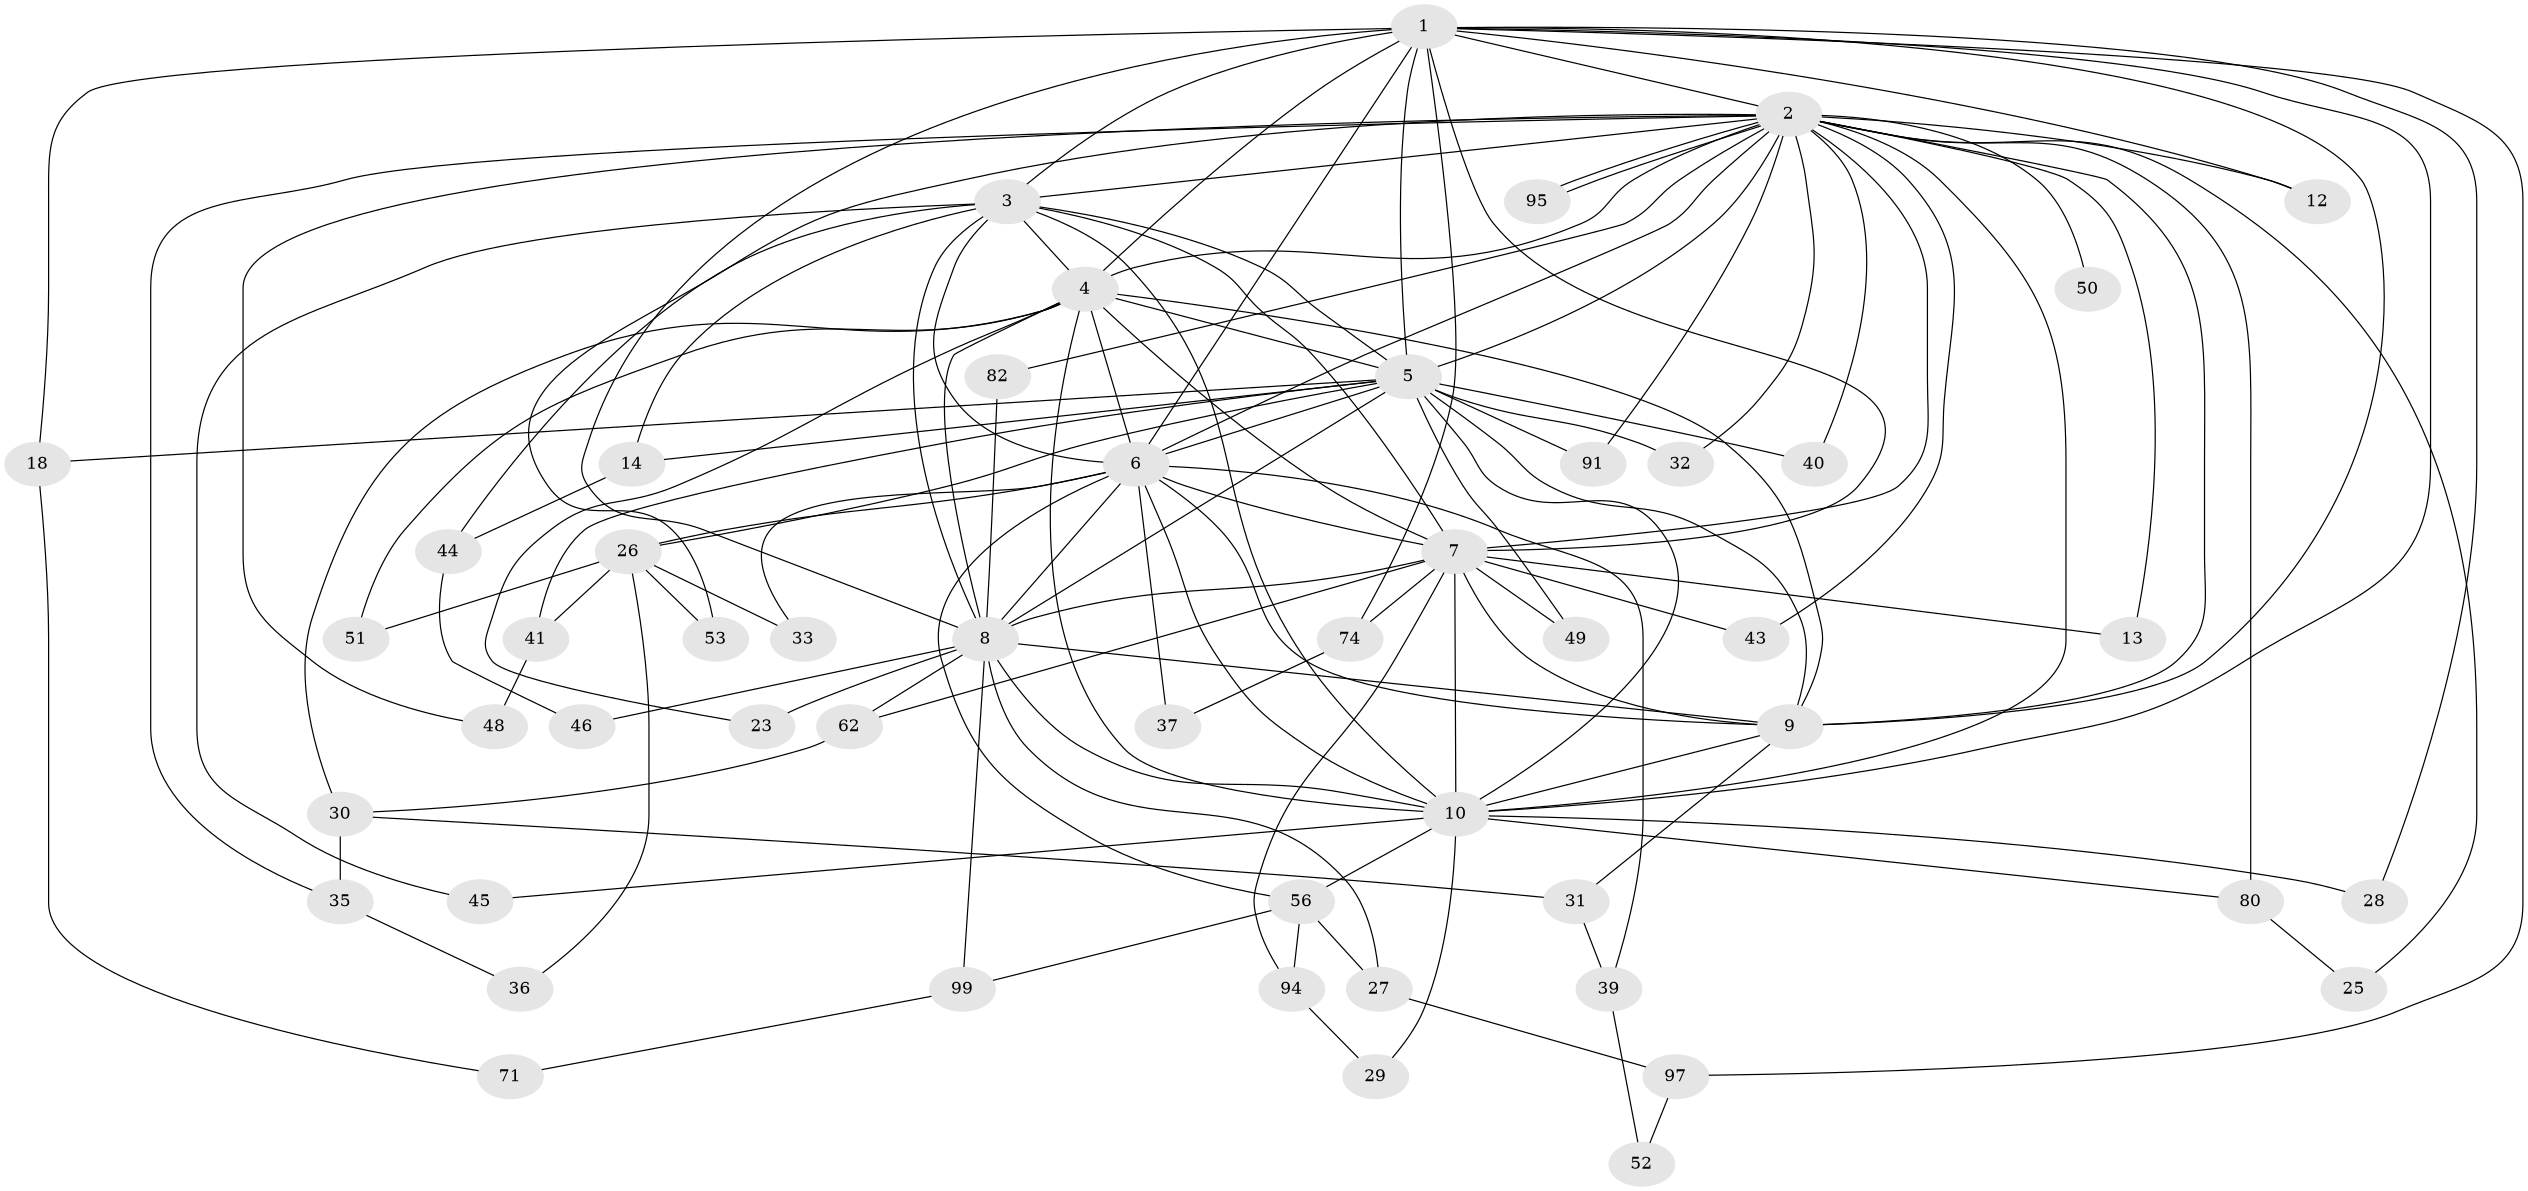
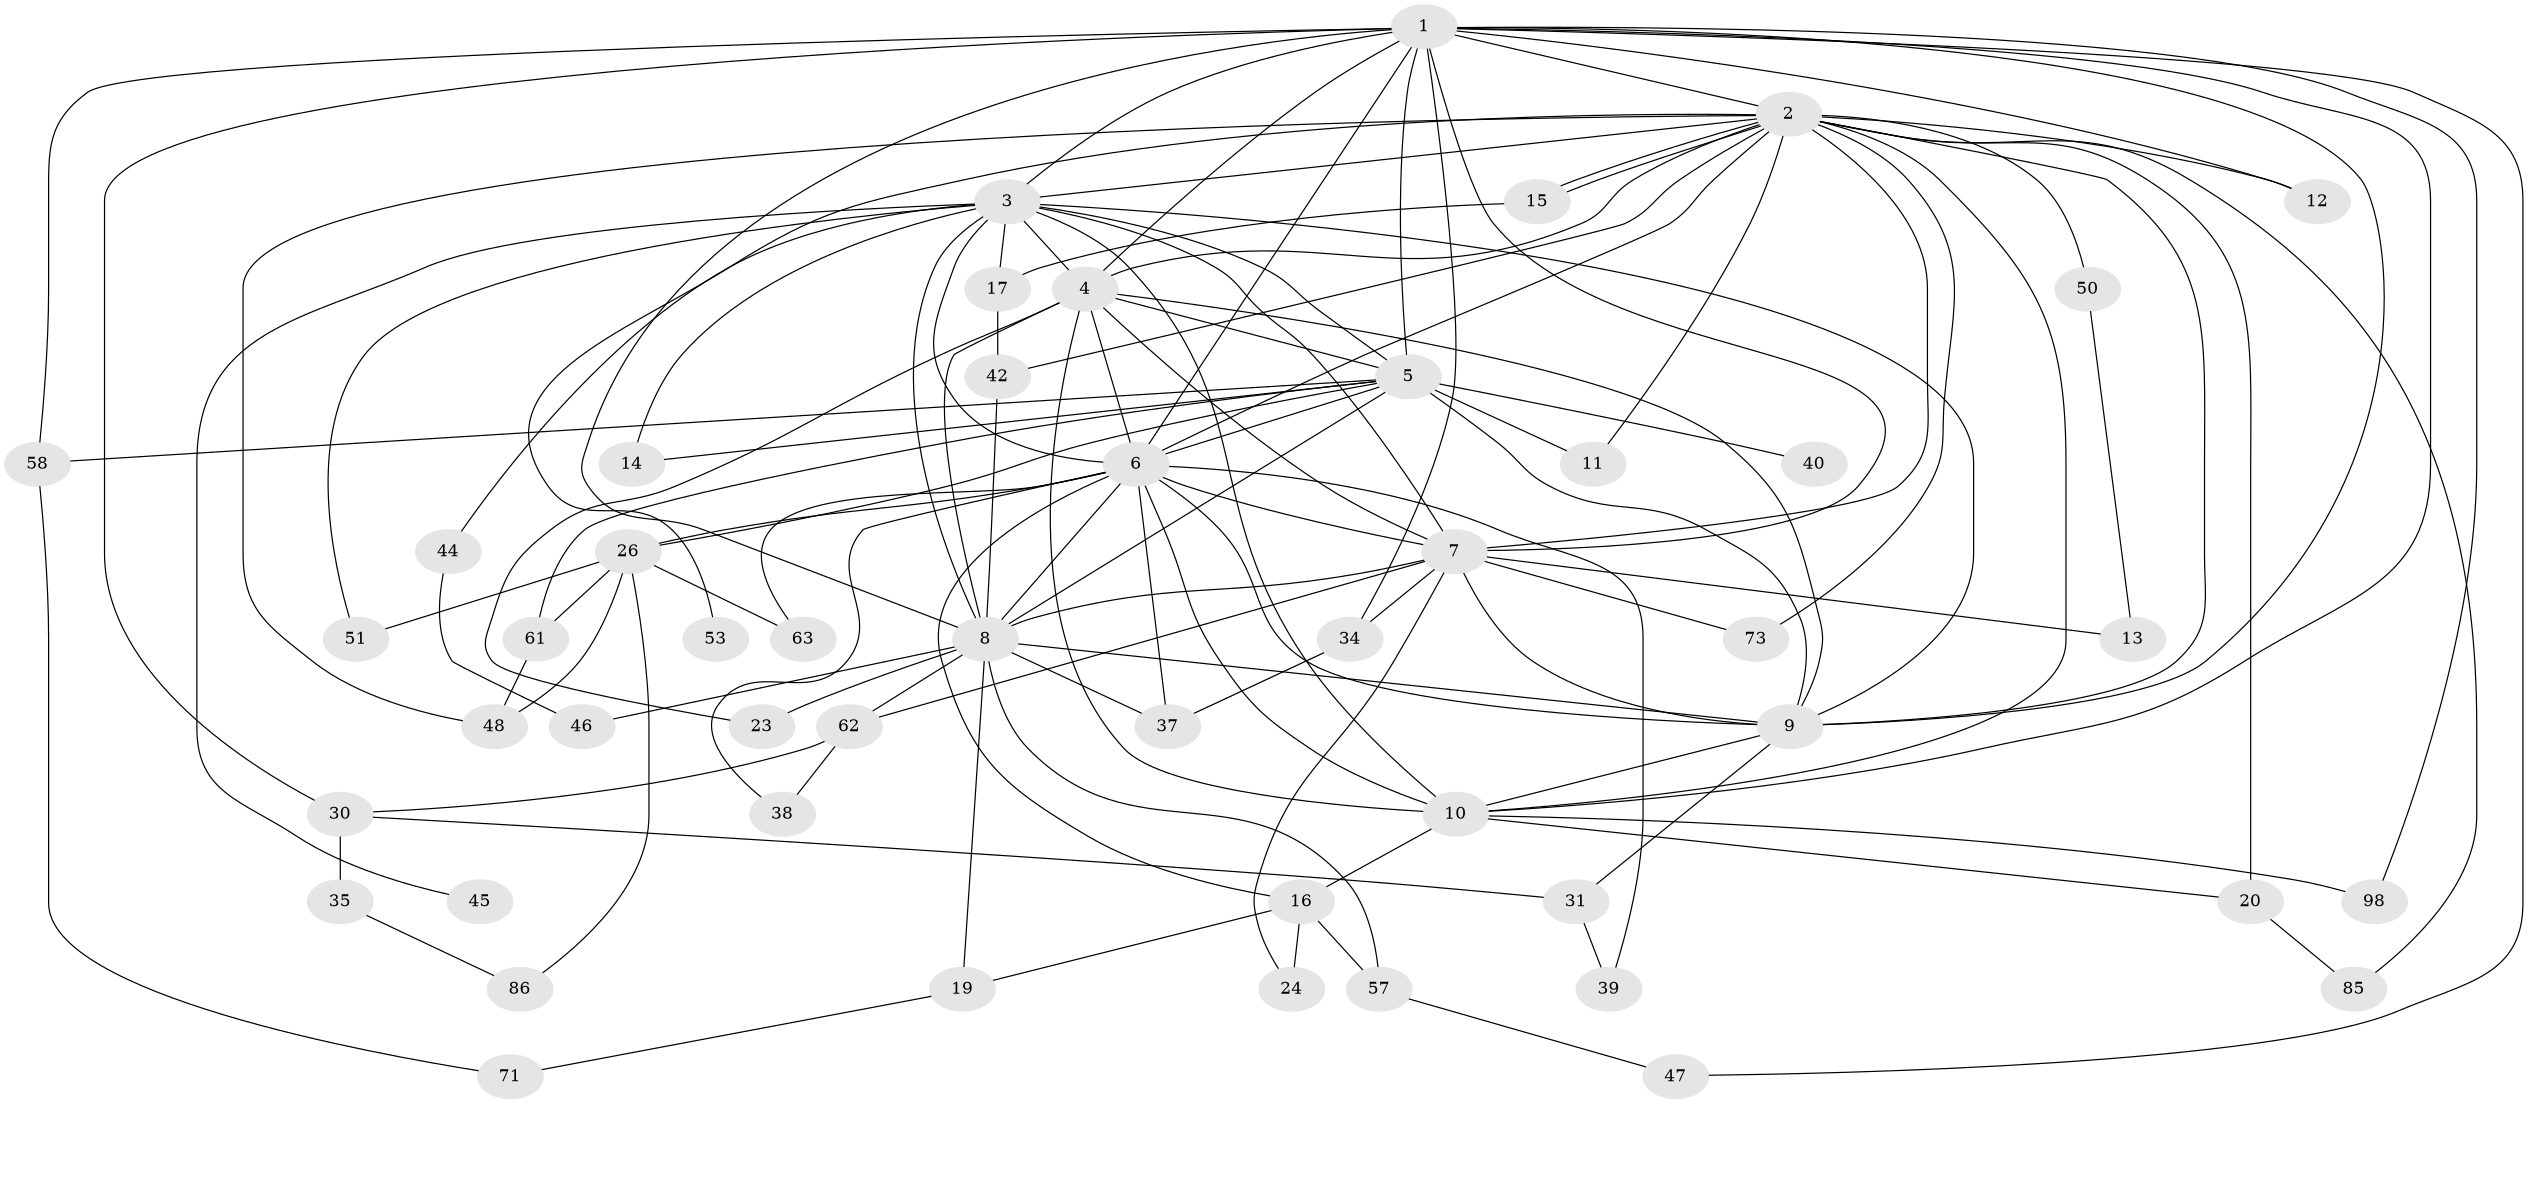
edge "2" -- "35": removed
node "95": label "95" -> "15"
edge "2" -- "13": now "50" -- "13"
edge "2" -- "5": removed
edge "2" -- "40": removed
node "17": added
edge "3" -- "9": added
edge "4" -- "51": now "3" -- "51"
edge "4" -- "30": now "1" -- "30"
node "82": label "82" -> "42"
node "18": label "18" -> "58"
node "91": label "91" -> "11"
node "32": removed
edge "14" -- "44": removed
edge "5" -- "10": removed
edge "26" -- "53": now "26" -- "48"
node "41": label "41" -> "61"
node "33": label "33" -> "63"
node "74": label "74" -> "34"
node "49": removed
node "43": label "43" -> "73"
edge "7" -- "10": removed
edge "8" -- "10": now "8" -- "37"
node "38": added
edge "10" -- "45": removed
node "56": label "56" -> "16"
node "80": label "80" -> "20"
node "28": label "28" -> "98"
node "36": label "36" -> "86"
node "99": label "99" -> "19"
node "94": label "94" -> "24"
node "27": label "27" -> "57"
node "25": label "25" -> "85"
node "29": removed
node "97": label "97" -> "47"
node "52": removed
